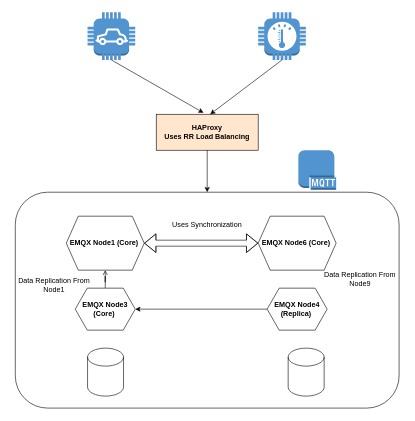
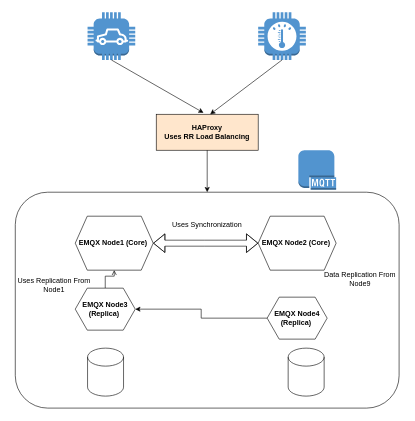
node "EMQX Node1 (Core)": moved (105, 243) -> (114, 243)
node "EMQX Node6 (Core)": label "EMQX Node6 (Core)" -> "EMQX Node2 (Core)"
node "Data Replication From Node1": label "Data Replication From Node1" -> "Uses Replication From Node1"
node "EMQX Node3 (Core)": label "EMQX Node3 (Core)" -> "EMQX Node3 (Replica)"
node "EMQX Node4 (Replica)": moved (297, 309) -> (297, 318)
